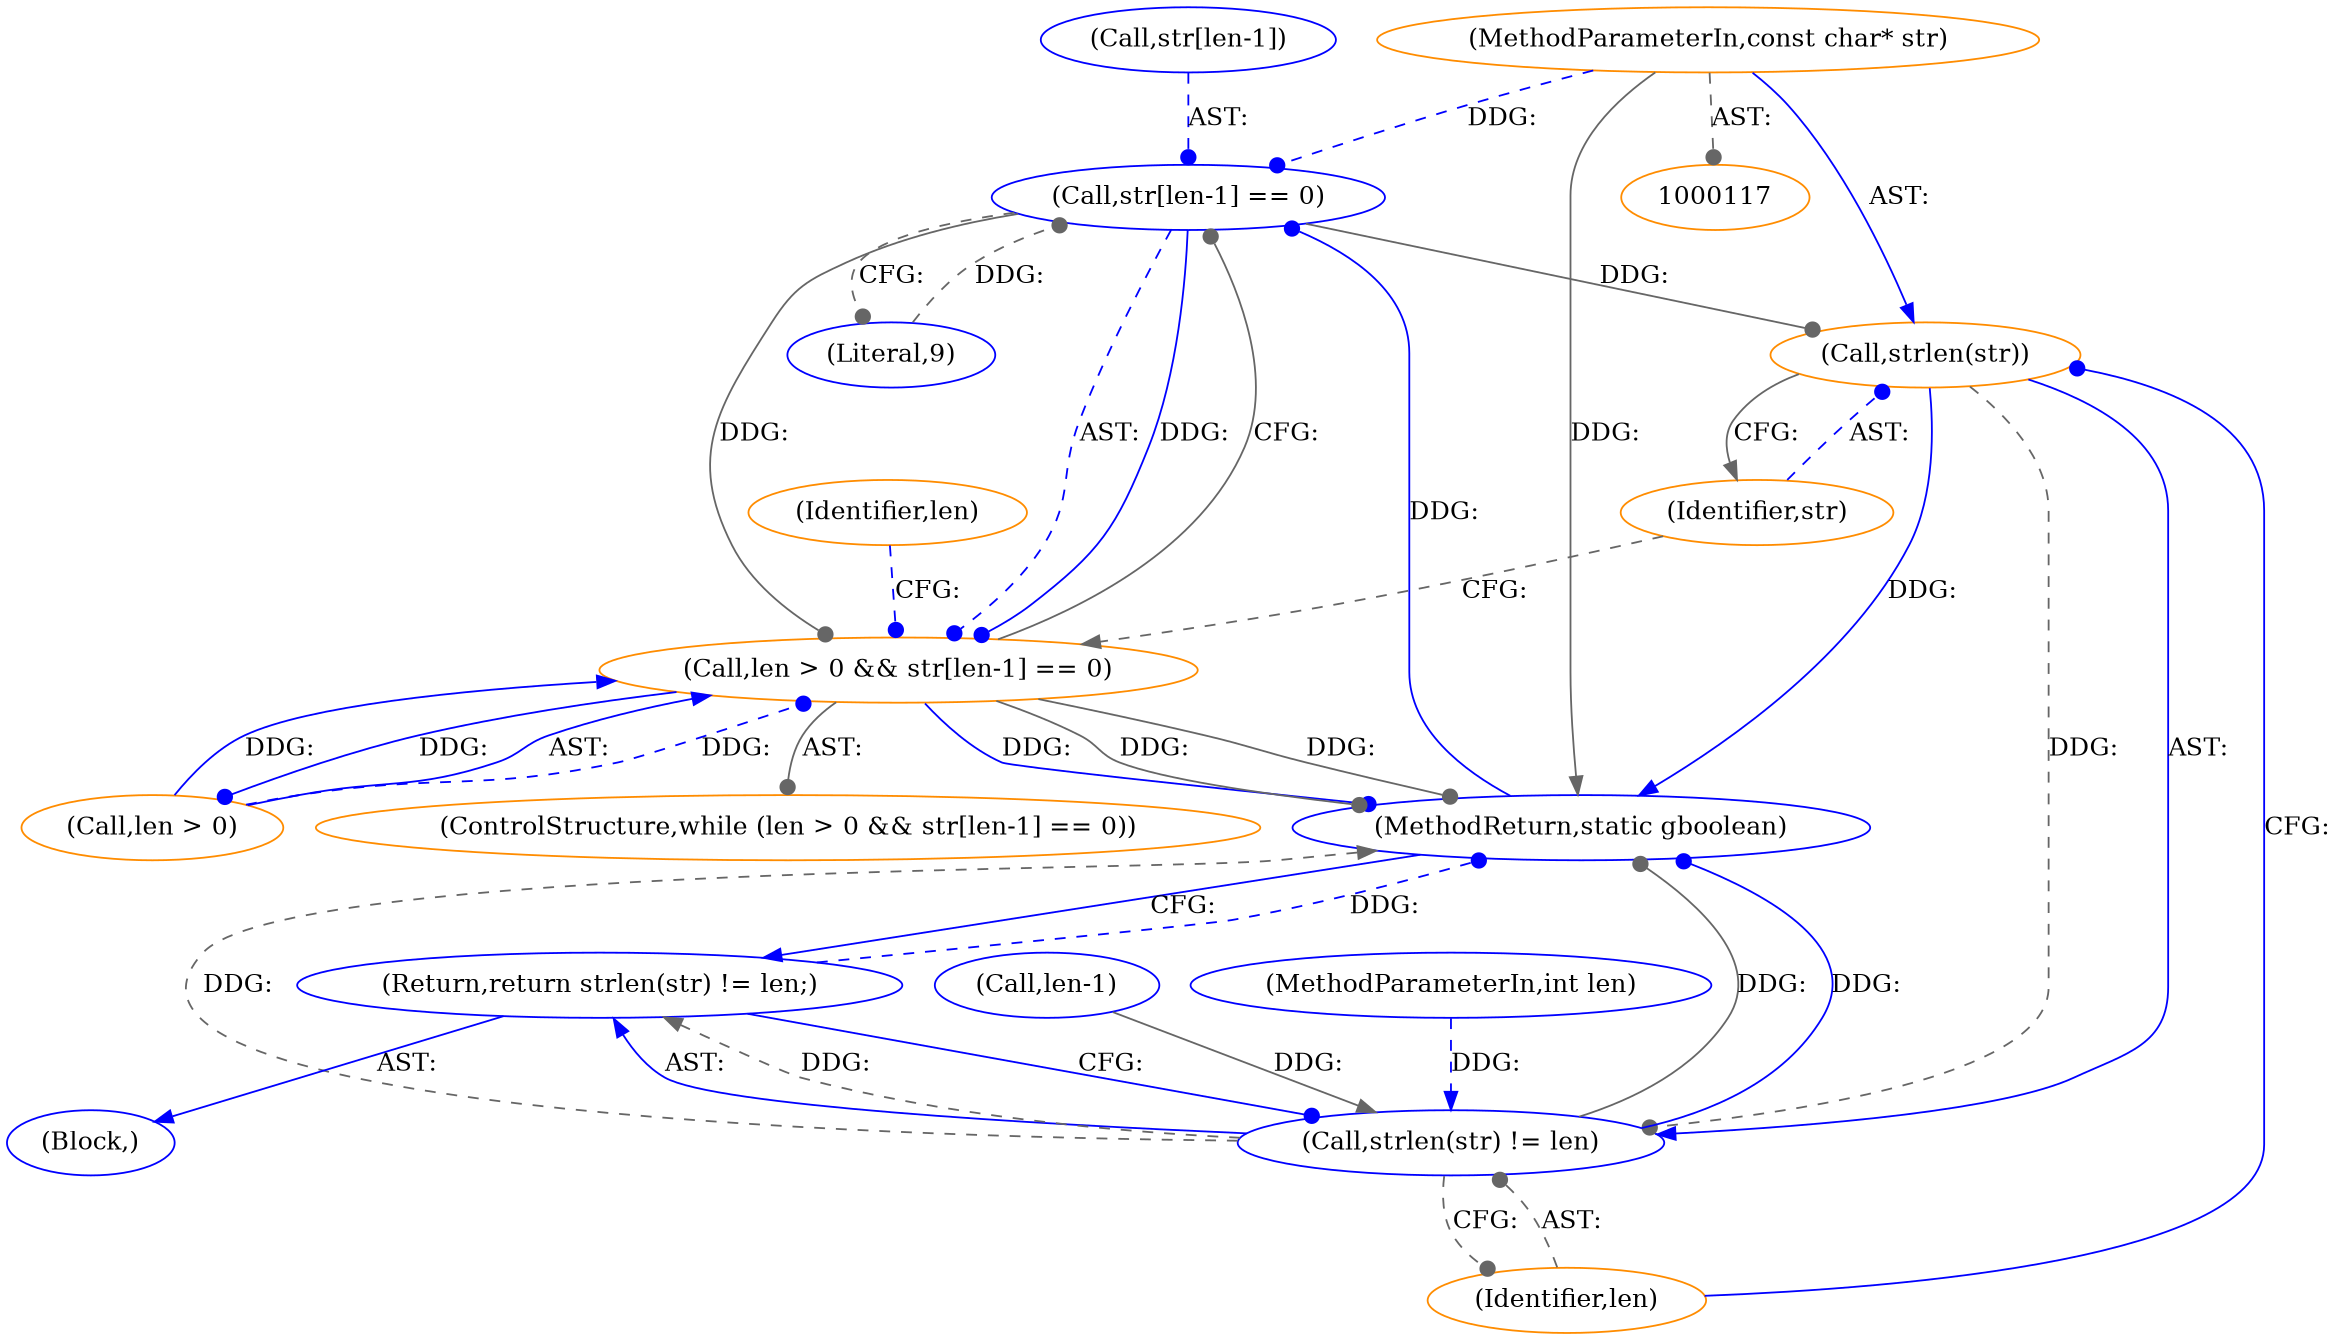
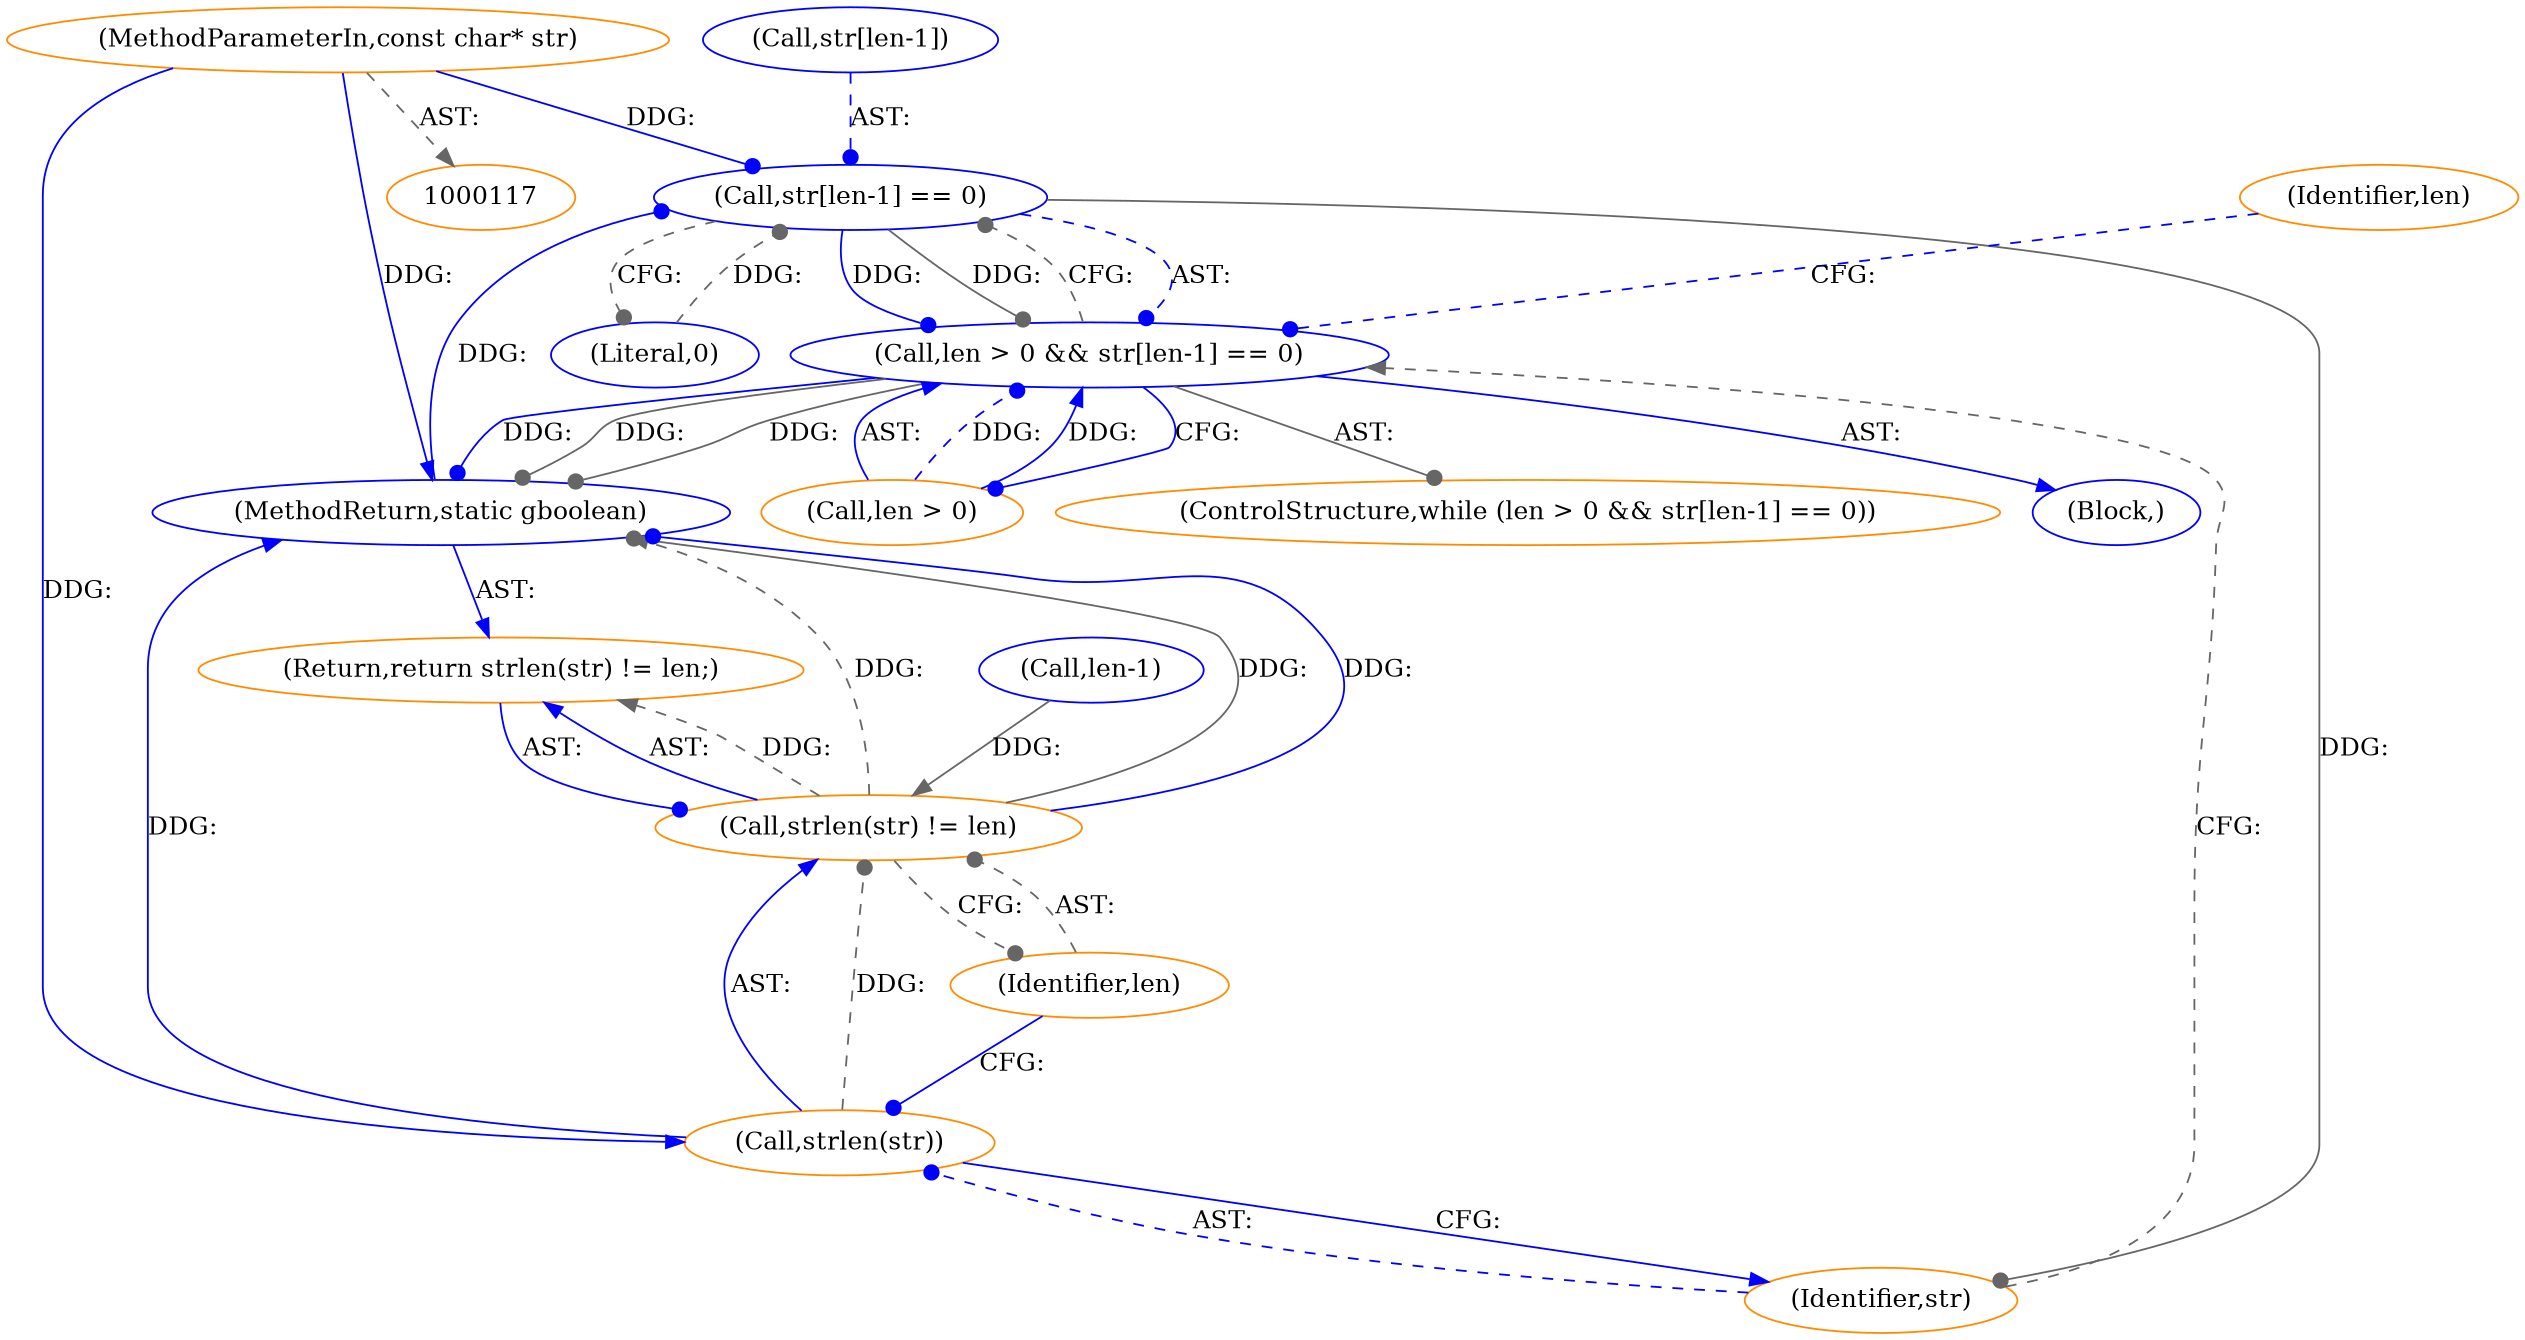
edge "(MethodParameterIn,const char* str)" -> "1000117": arrowhead dot -> normal
edge "(MethodParameterIn,const char* str)" -> "(Call,str[len-1] == 0)": style dashed -> solid
edge "(MethodParameterIn,const char* str)" -> "(Call,strlen(str))": label "AST: " -> "DDG: "
edge "(Call,str[len-1] == 0)" -> "(Call,strlen(str))": now "(Call,str[len-1] == 0)" -> "(Identifier,str)"
node "(Literal,9)": label "(Literal,9)" -> "(Literal,0)"
edge "(Call,strlen(str))" -> "(Identifier,str)": color gray40 -> blue
edge "(MethodParameterIn,const char* str)" -> "(MethodReturn,static gboolean)": color gray40 -> blue
edge "(Call,len > 0 && str[len-1] == 0)" -> "(Call,str[len-1] == 0)": style solid -> dashed
node "(Call,len > 0 && str[len-1] == 0)": color darkorange -> blue
edge "(Call,len > 0 && str[len-1] == 0)" -> "(Call,len > 0)": label "DDG: " -> "CFG: "
edge "(MethodReturn,static gboolean)" -> "(Return,return strlen(str) != len;)": label "CFG: " -> "AST: "
edge "(Return,return strlen(str) != len;)" -> "(MethodReturn,static gboolean)": removed, label "DDG:"
node "(Return,return strlen(str) != len;)": color blue -> darkorange
node "(MethodParameterIn,int len)": removed
edge "(Return,return strlen(str) != len;)" -> "(Block,)": now "(Call,len > 0 && str[len-1] == 0)" -> "(Block,)"
edge "(Return,return strlen(str) != len;)" -> "(Call,strlen(str) != len)": label "CFG: " -> "AST: "
node "(Call,strlen(str) != len)": color blue -> darkorange
